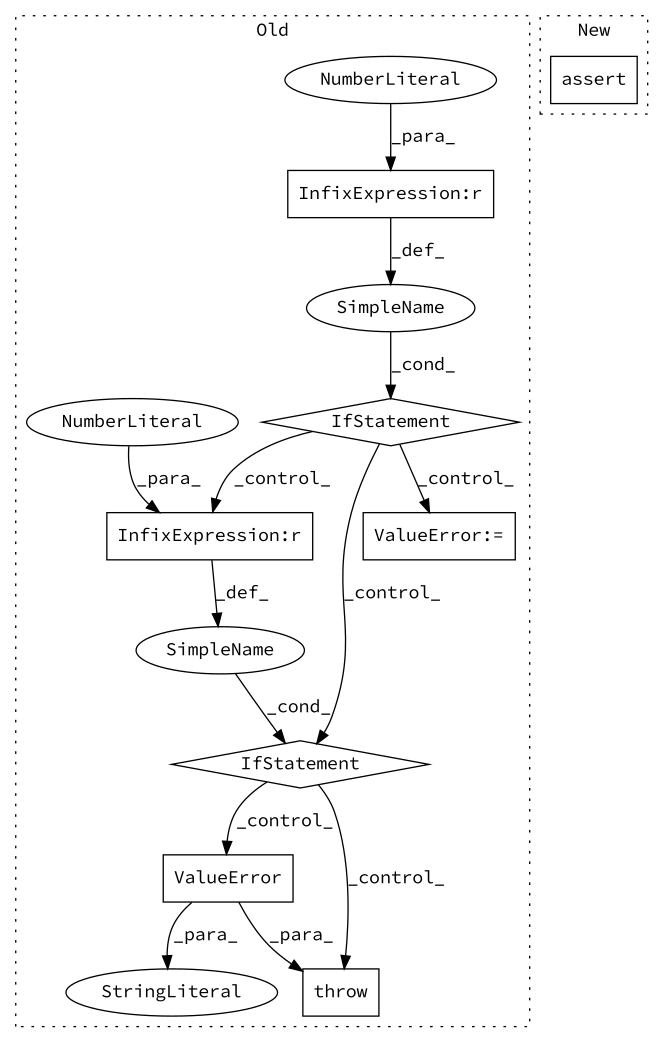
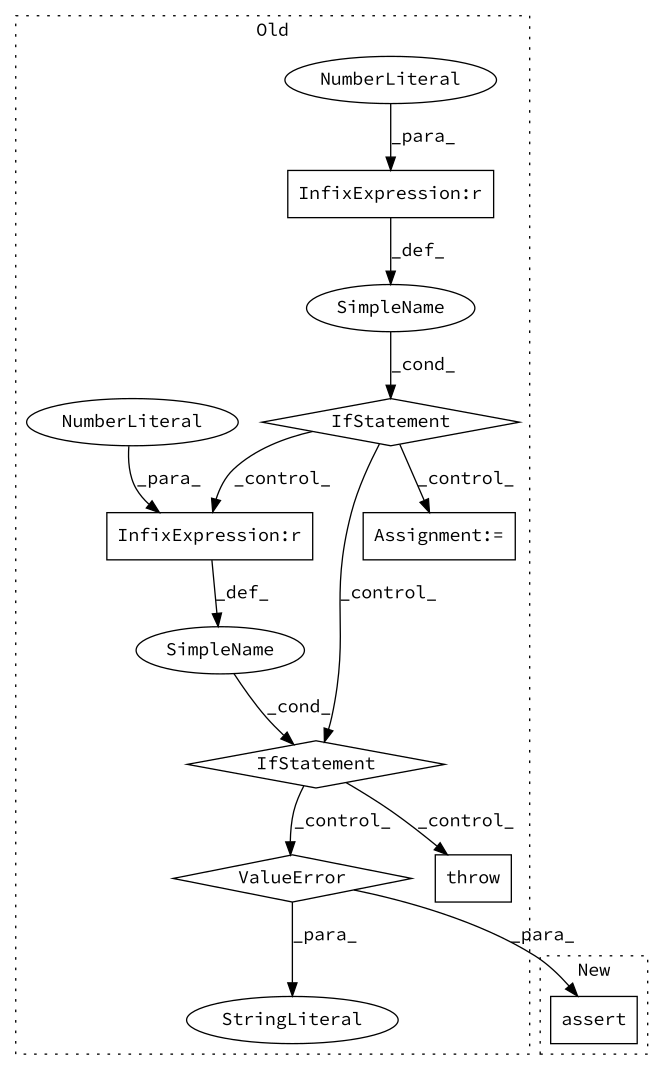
node "ValueError:=": label "ValueError:=" -> "Assignment:="
node "ValueError": shape box -> diamond
edge "ValueError" -> "throw": now "ValueError" -> "assert"
